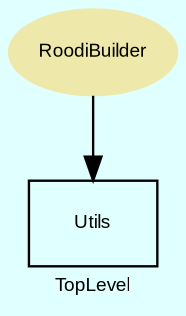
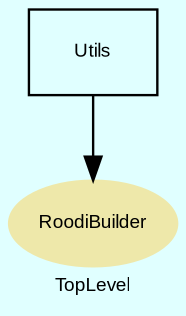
edge "RoodiBuilder" -> "Utils": reversed
